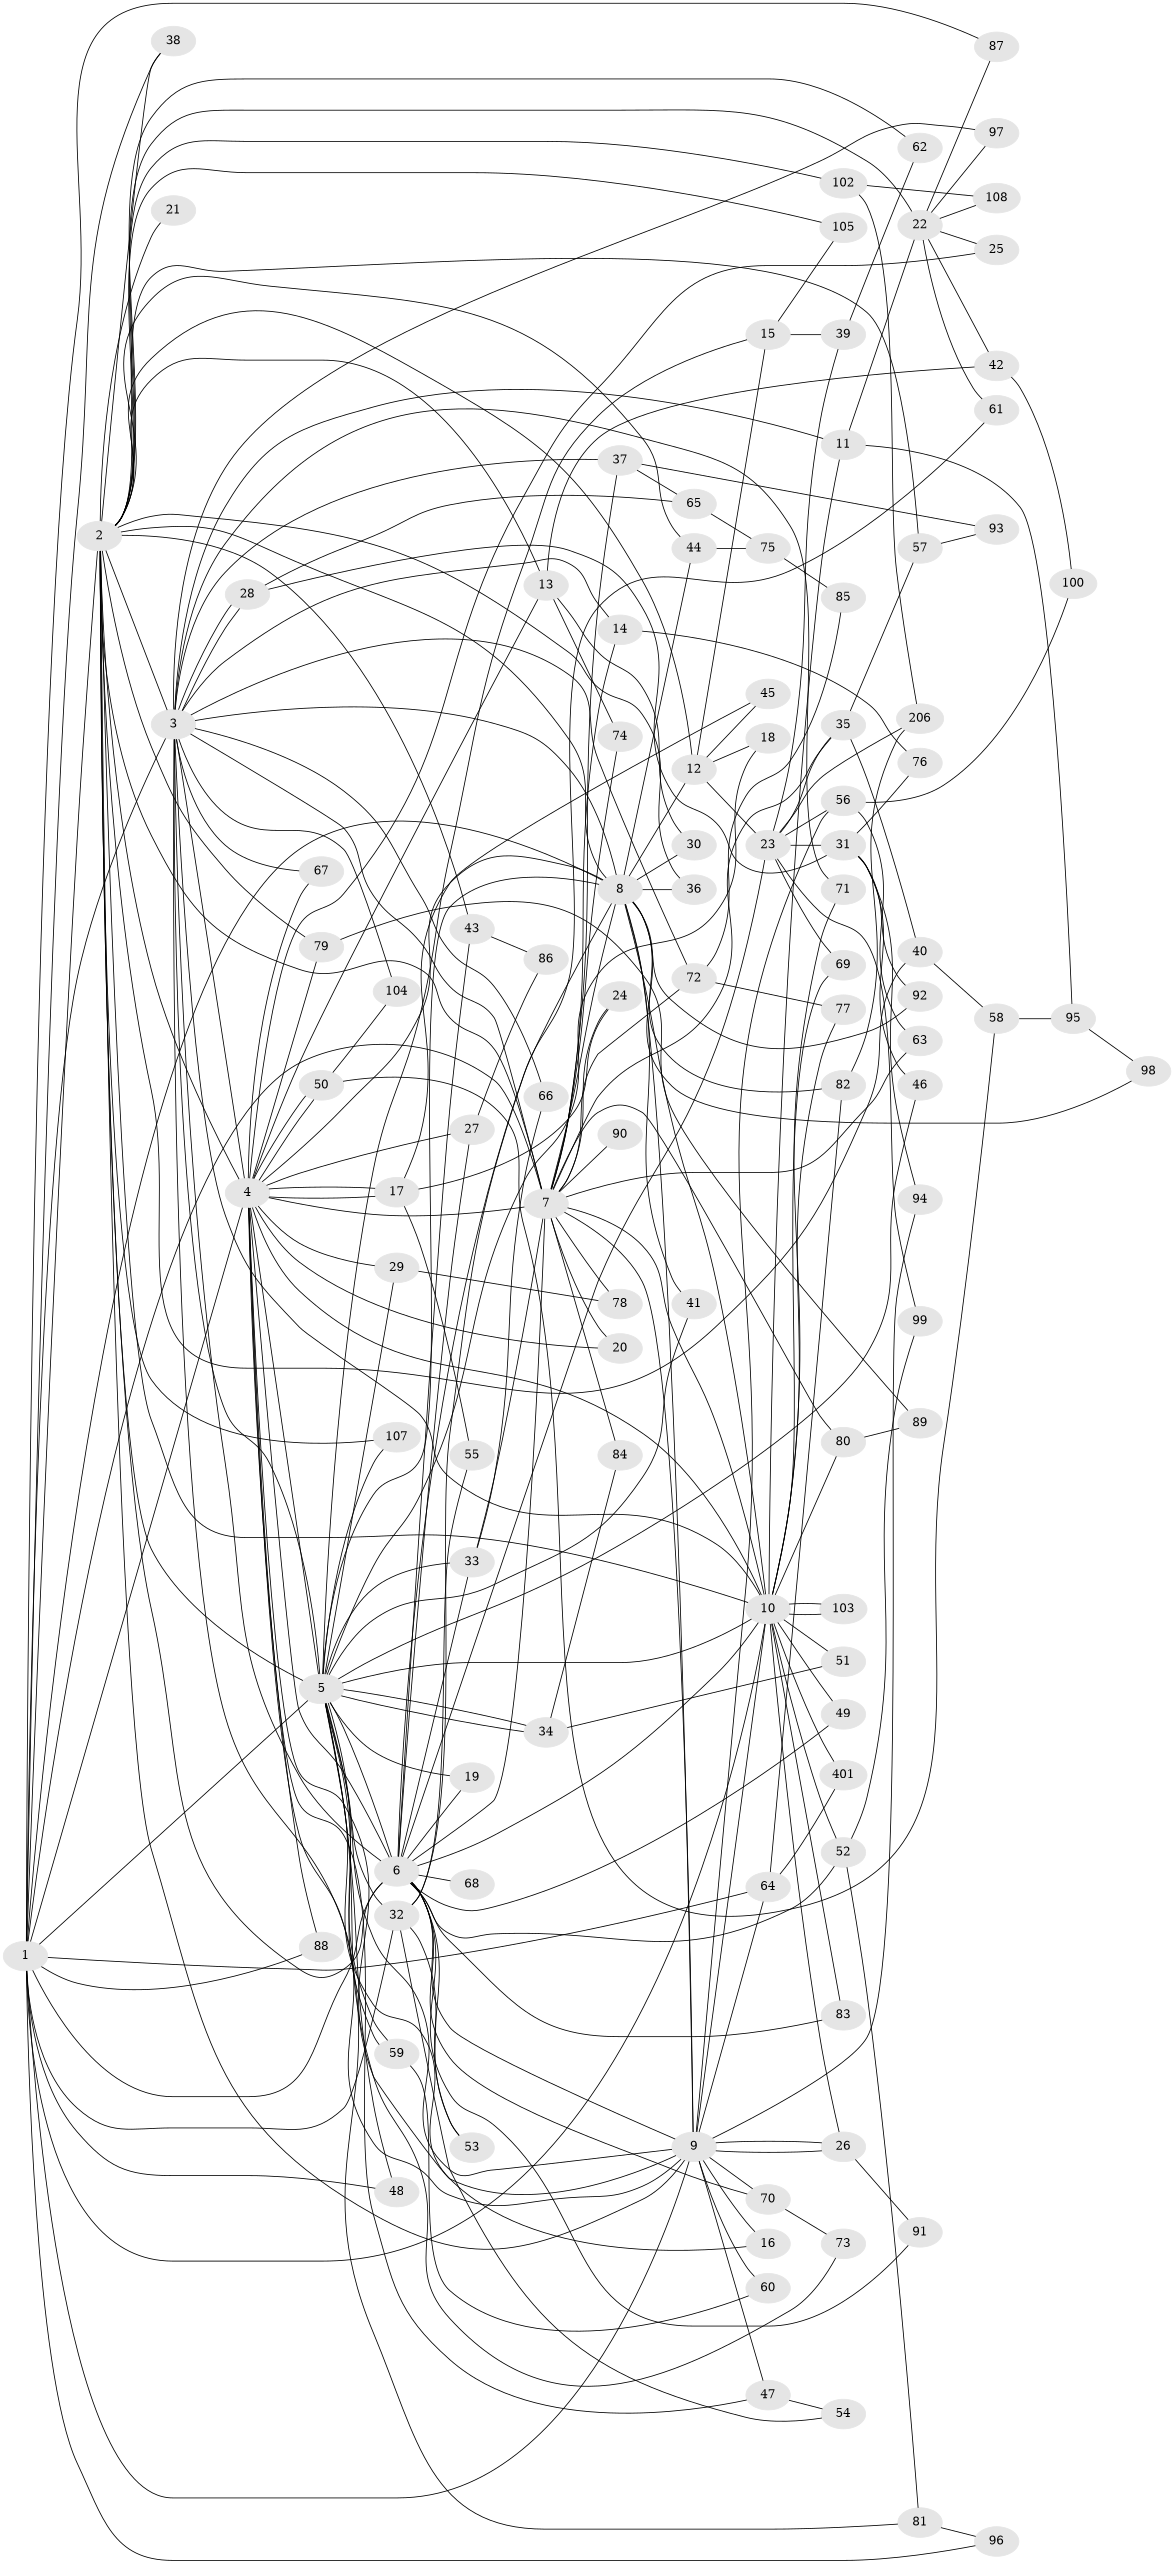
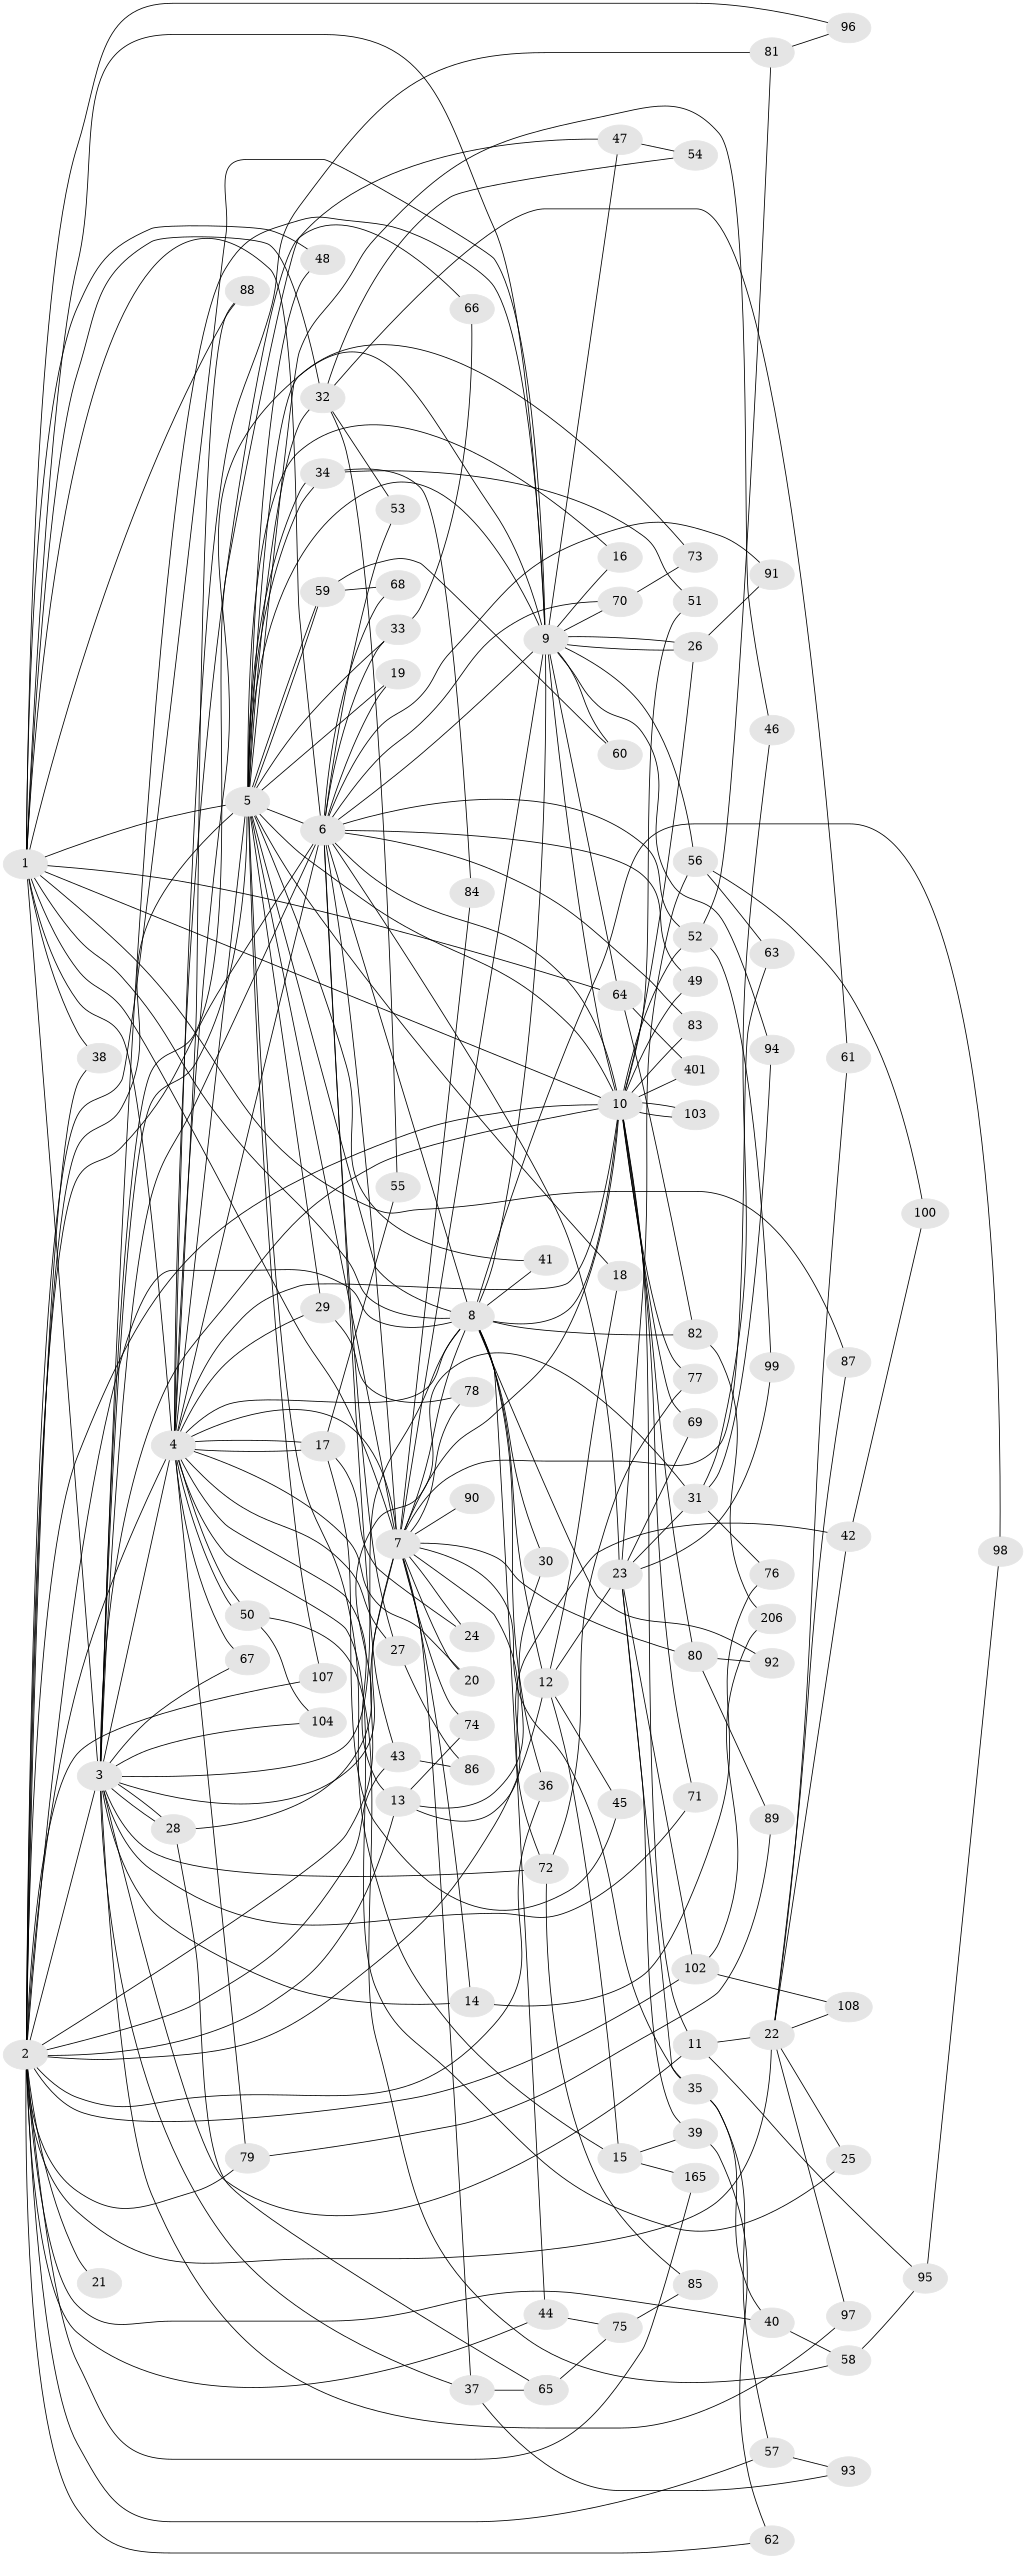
node "105": label "105" -> "165"
edge "68" -- "59": added
edge "206" -- "23": now "102" -- "23"
edge "31" -- "92": now "80" -- "92"
edge "2" -- "1": removed
edge "7" -- "33": now "7" -- "5"
